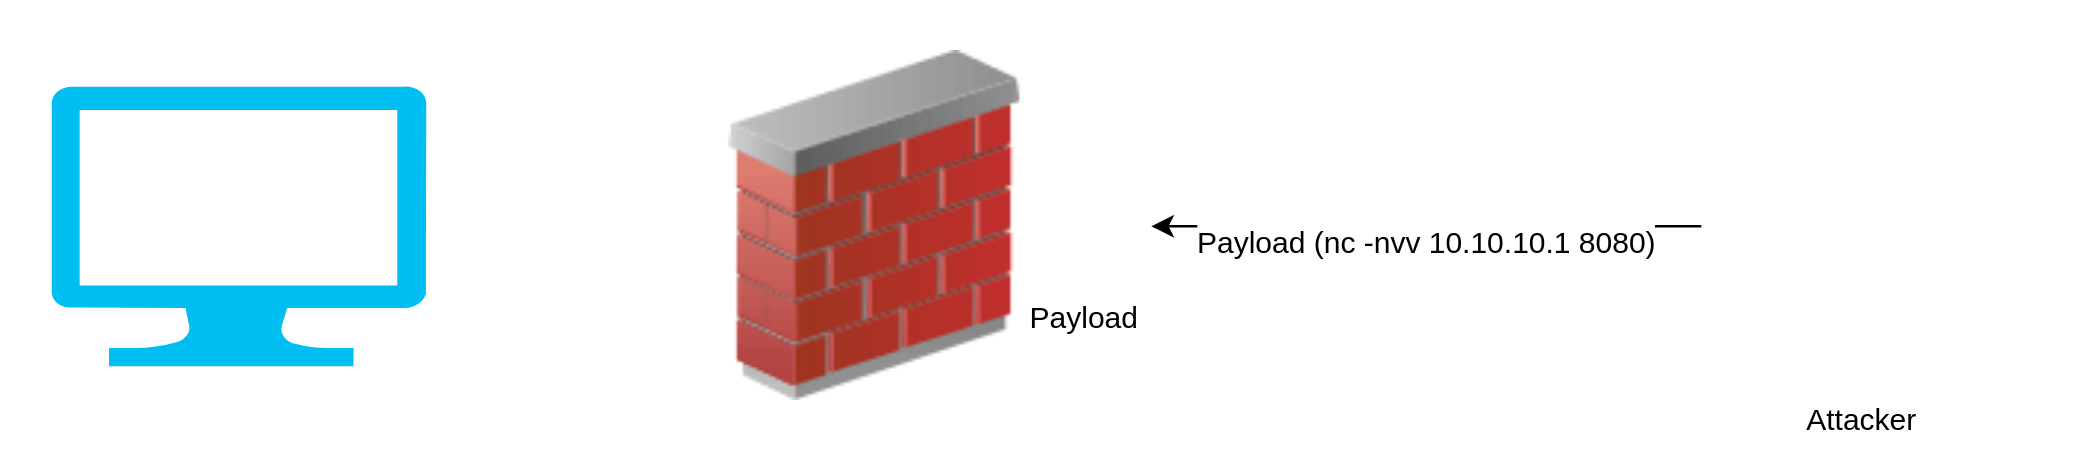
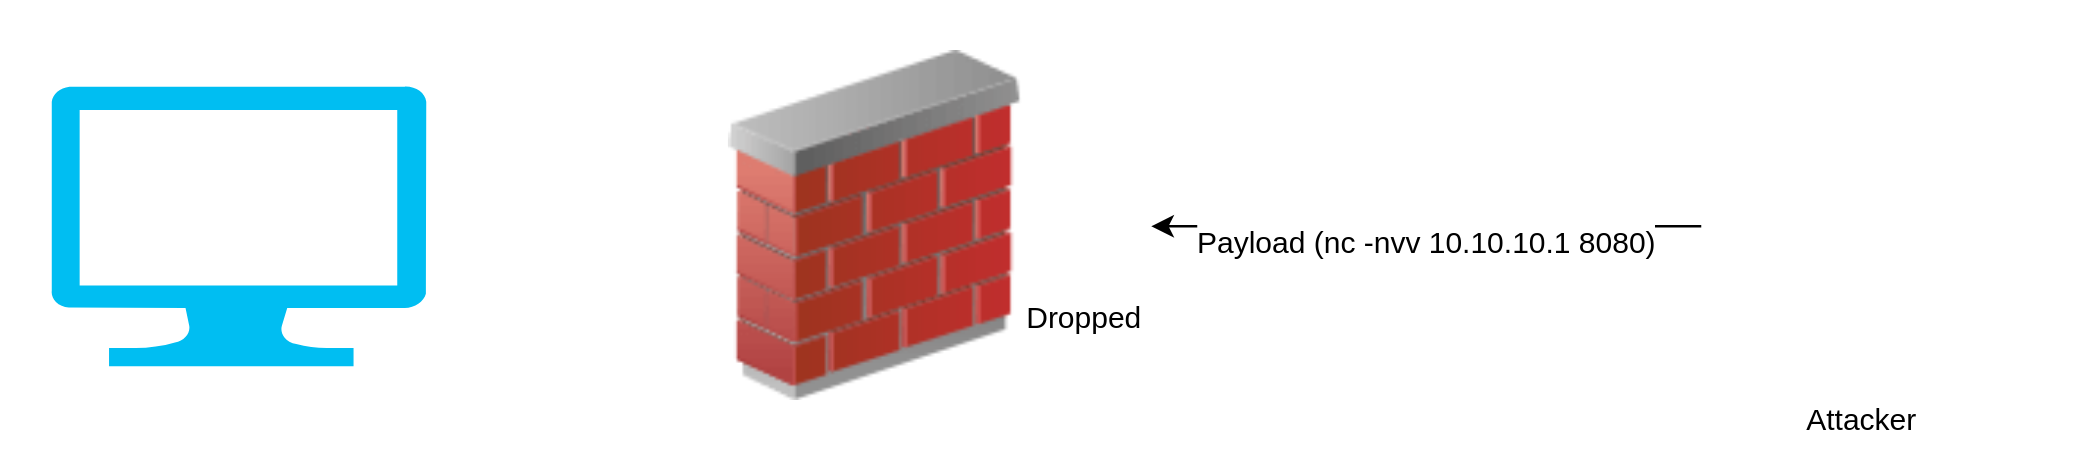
node "Payload": label "Payload" -> "Dropped"
